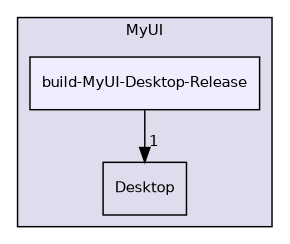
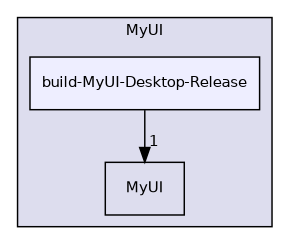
node "Desktop": label "Desktop" -> "MyUI"
